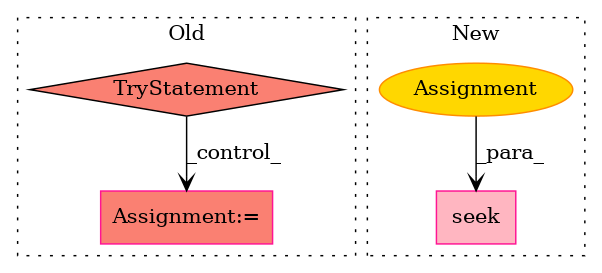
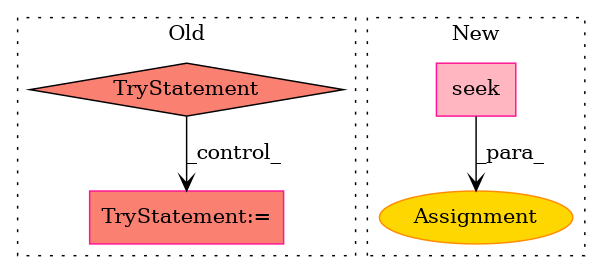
edge "Assignment" -> "seek": reversed
node "Assignment:=": label "Assignment:=" -> "TryStatement:="
